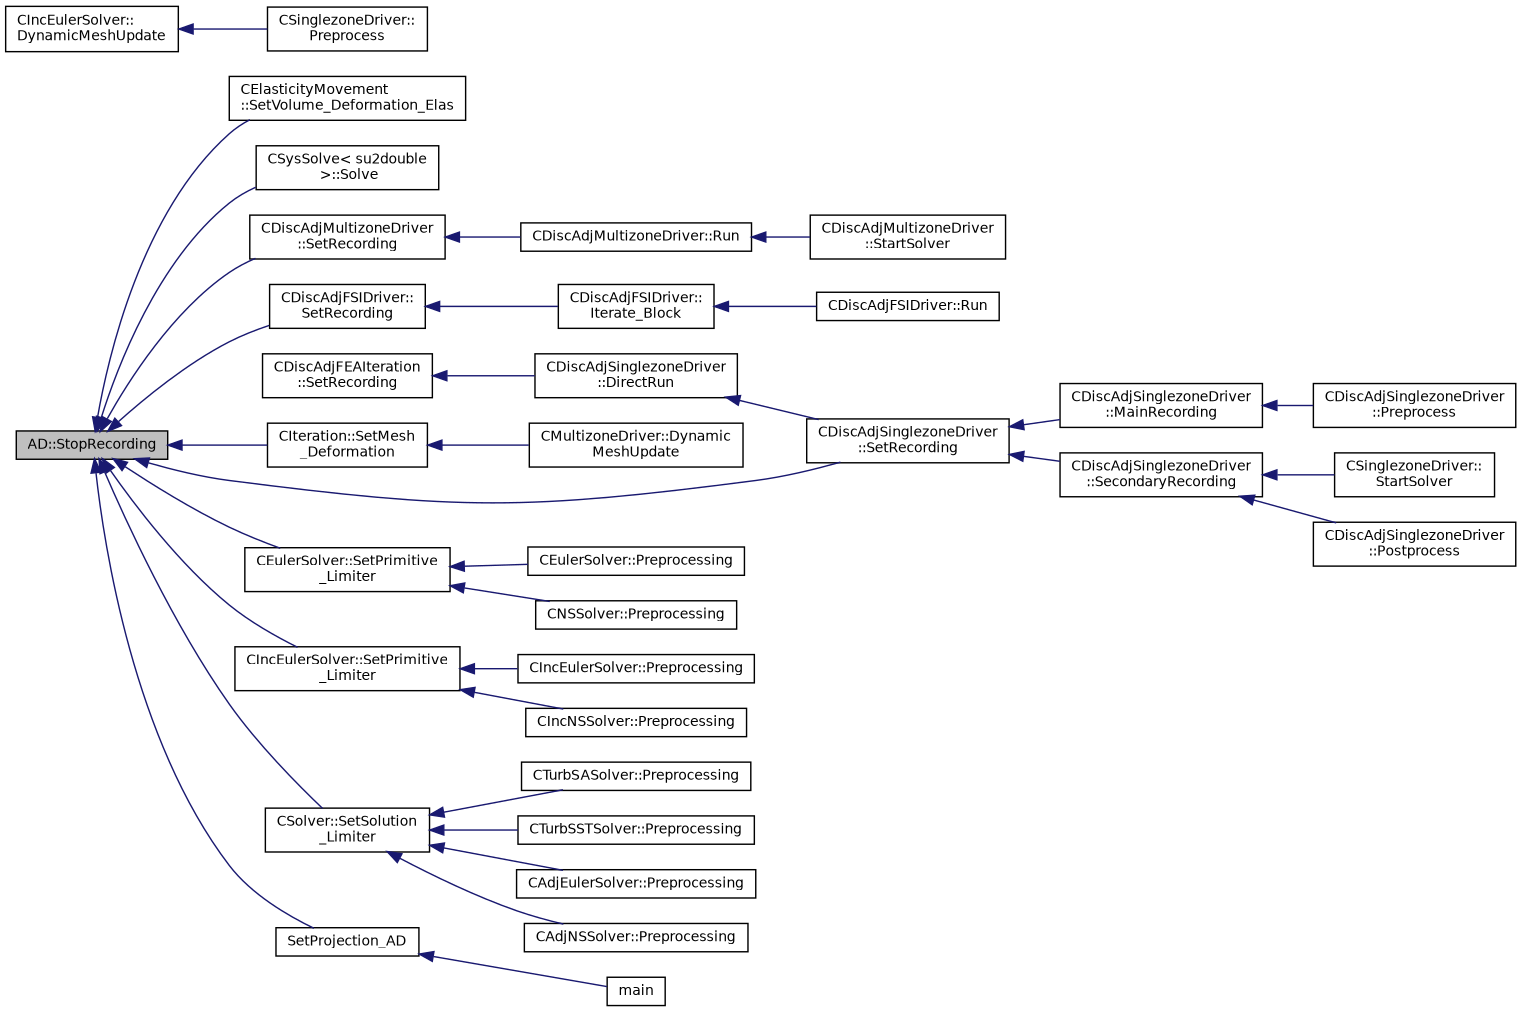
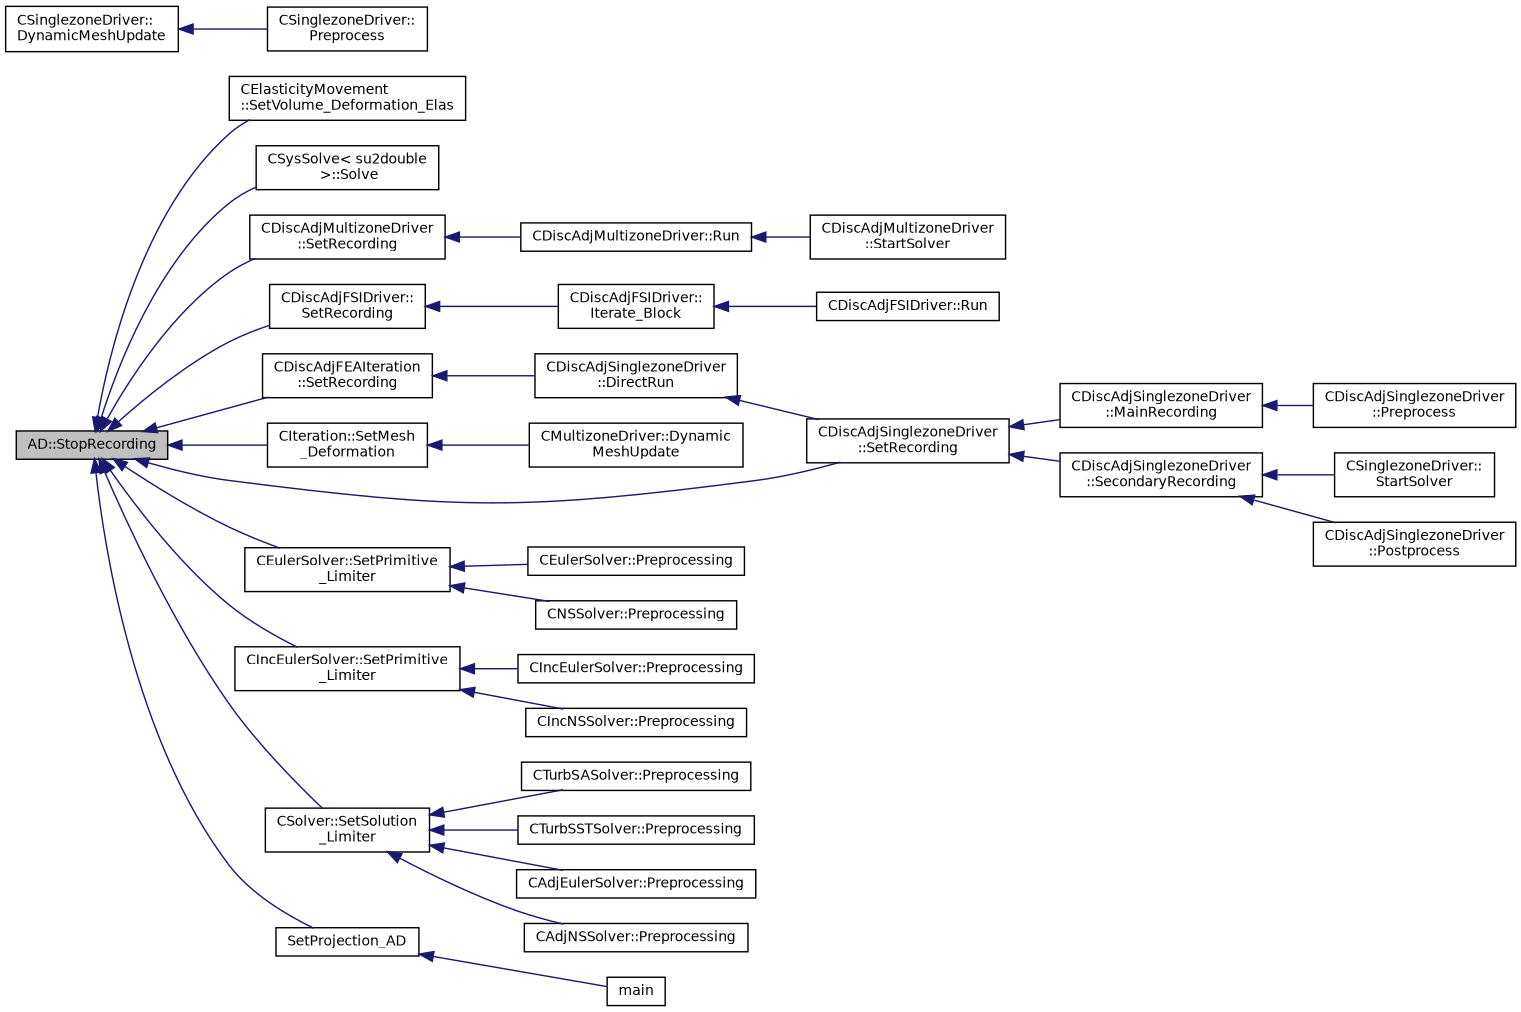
node "CIncEulerSolver:: DynamicMeshUpdate": label "CIncEulerSolver:: DynamicMeshUpdate" -> "CSinglezoneDriver:: DynamicMeshUpdate"
edge "CDiscAdjFEAIteration ::SetRecording" -> "AD::StopRecording": added
